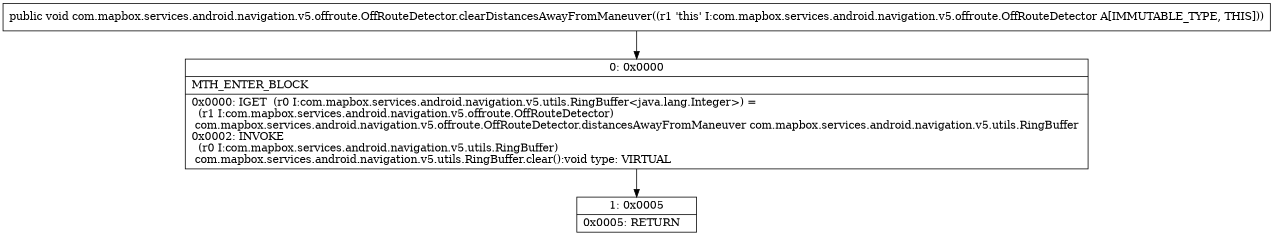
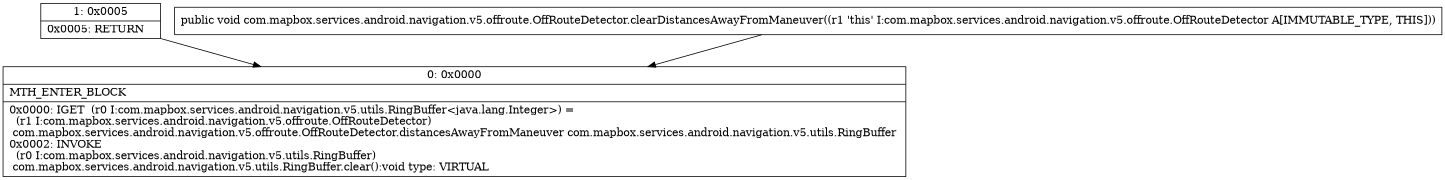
edge "0: 0x0000" -> "1: 0x0005": reversed
